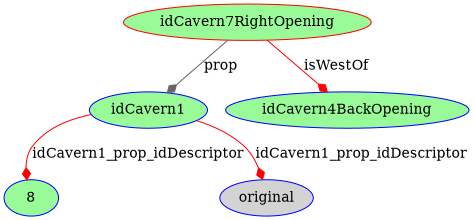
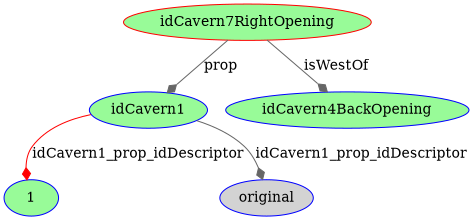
edge "idCavern7RightOpening" -> "idCavern4BackOpening": color red -> gray40
edge "idCavern1" -> "original": color red -> gray40
node "8": label "8" -> "1"
